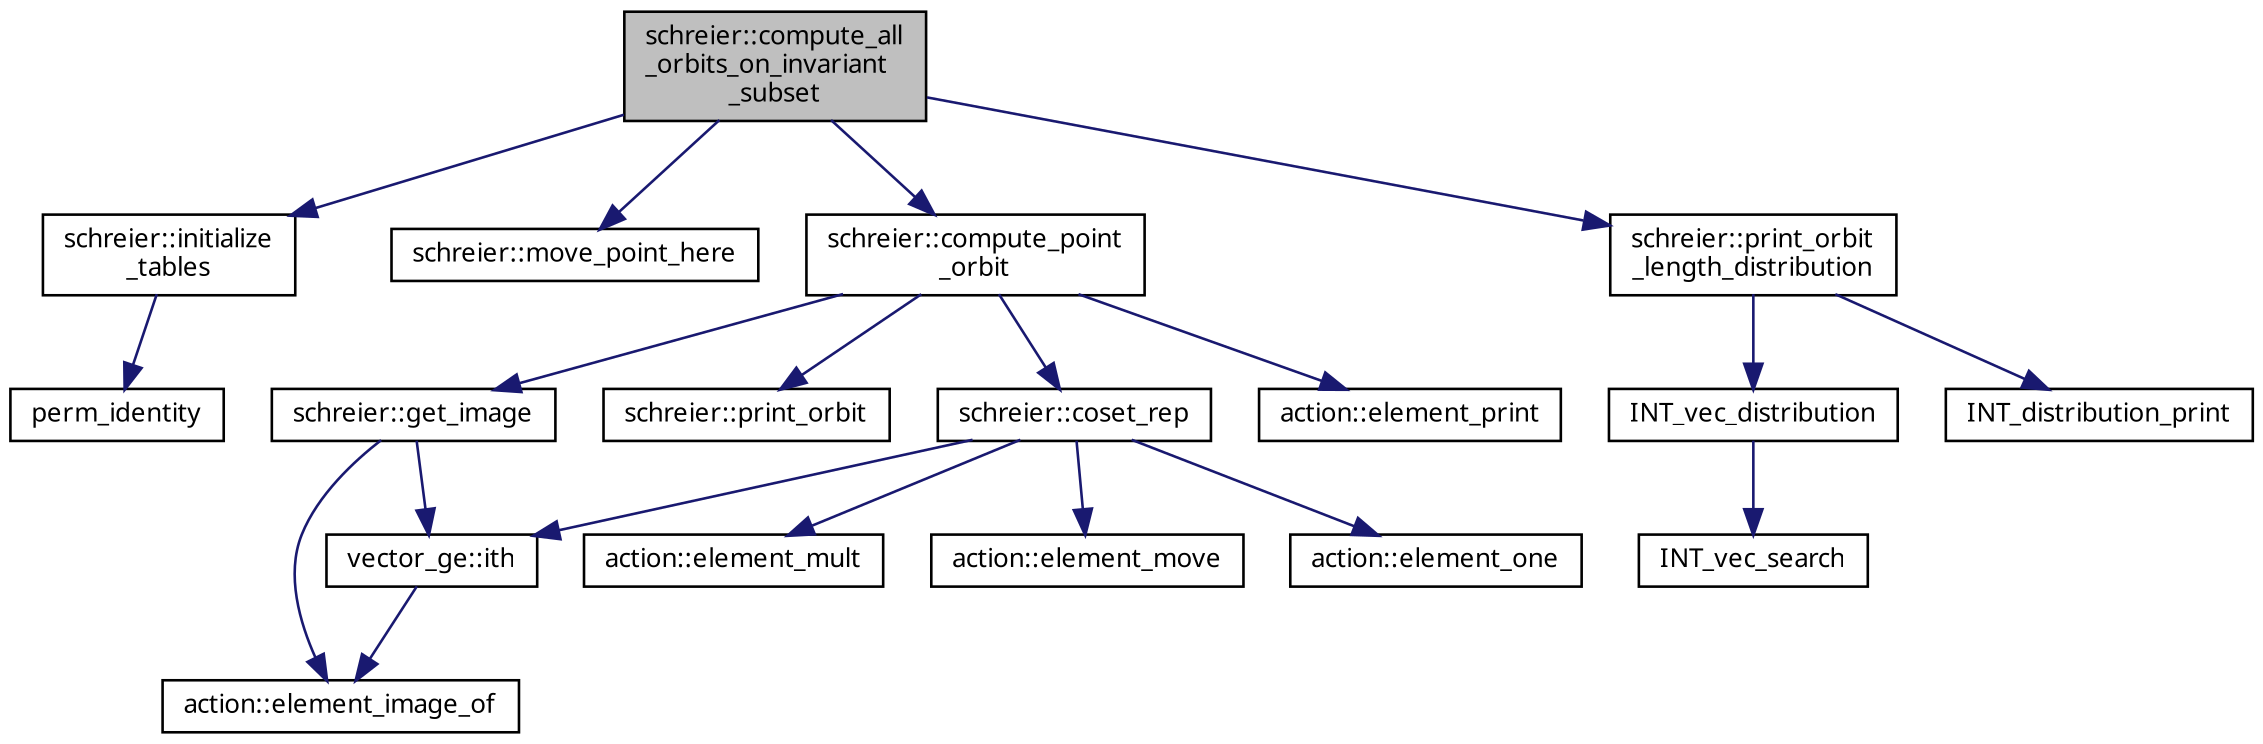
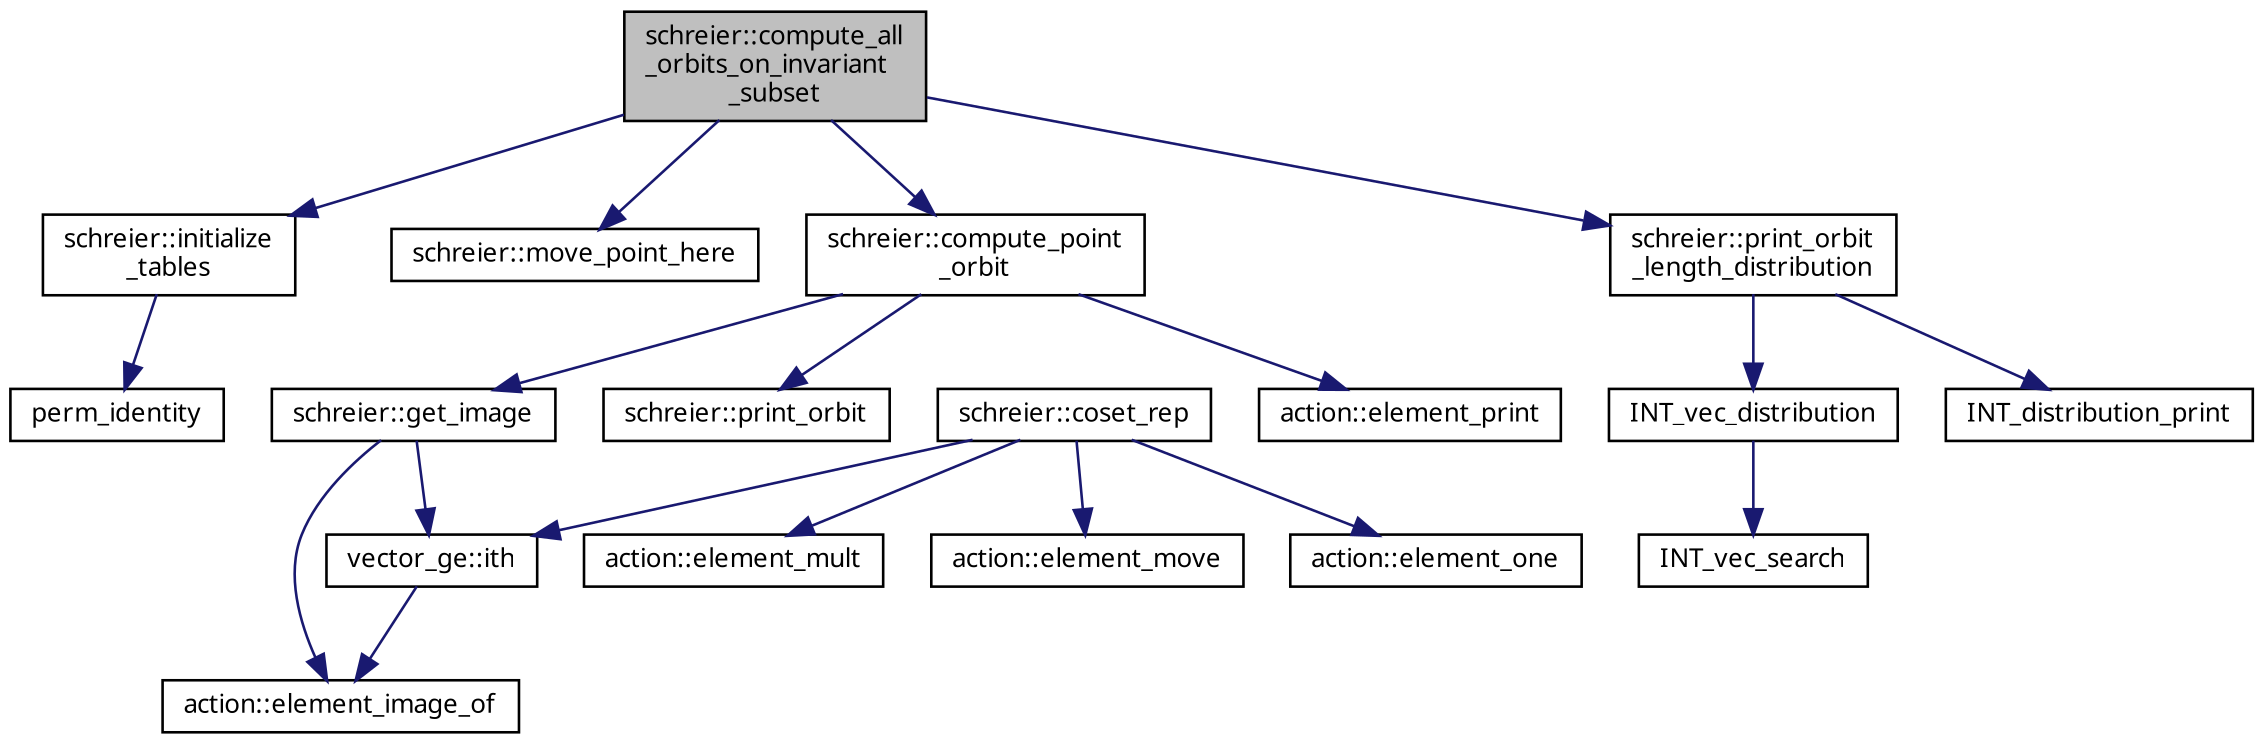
edge "schreier::compute_point _orbit" -> "schreier::coset_rep": removed
